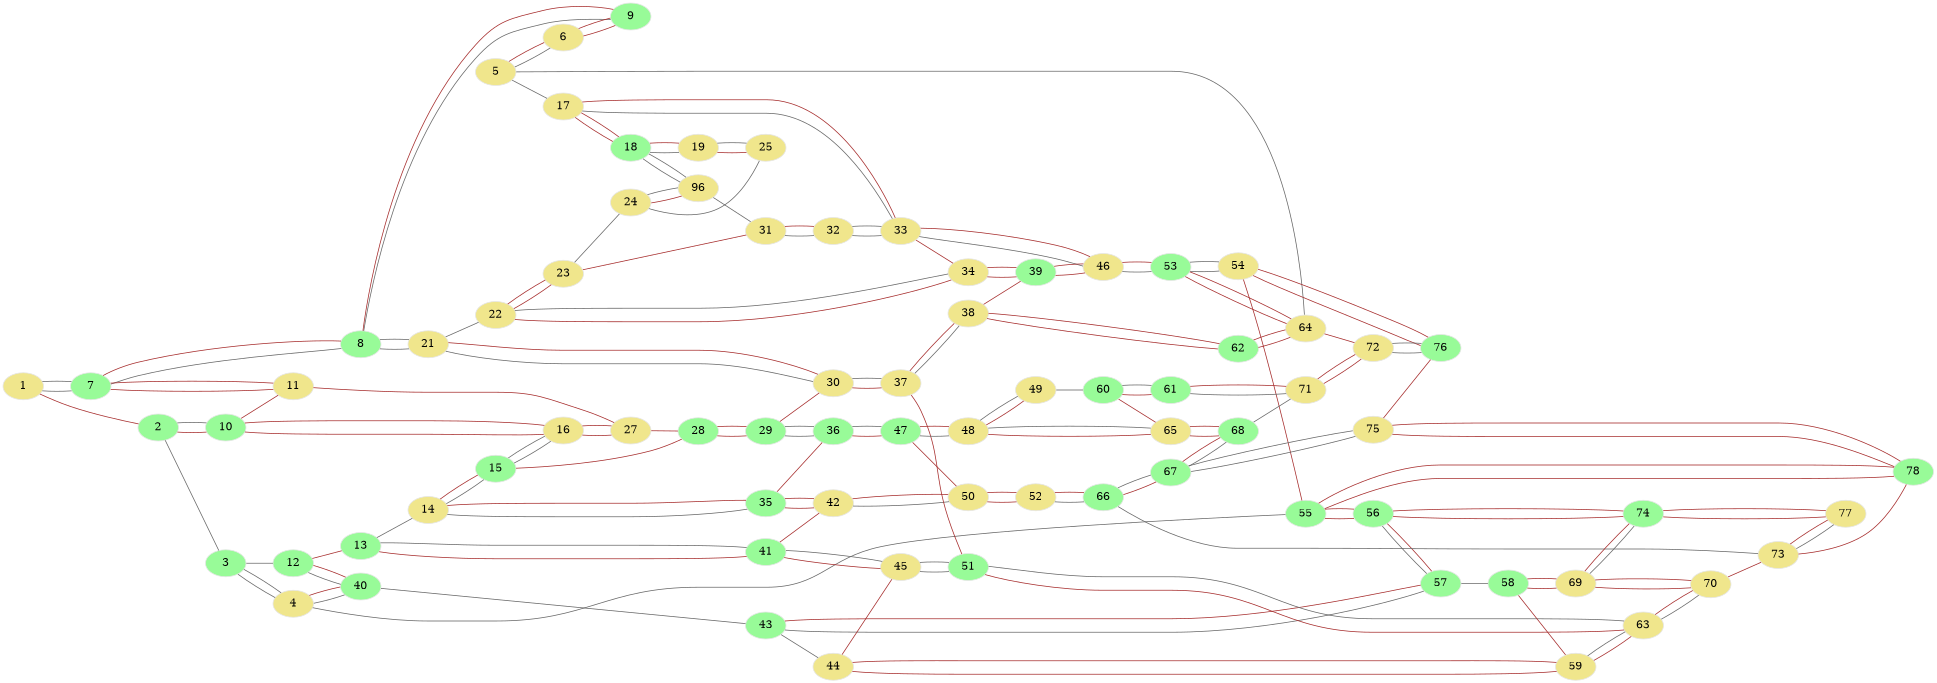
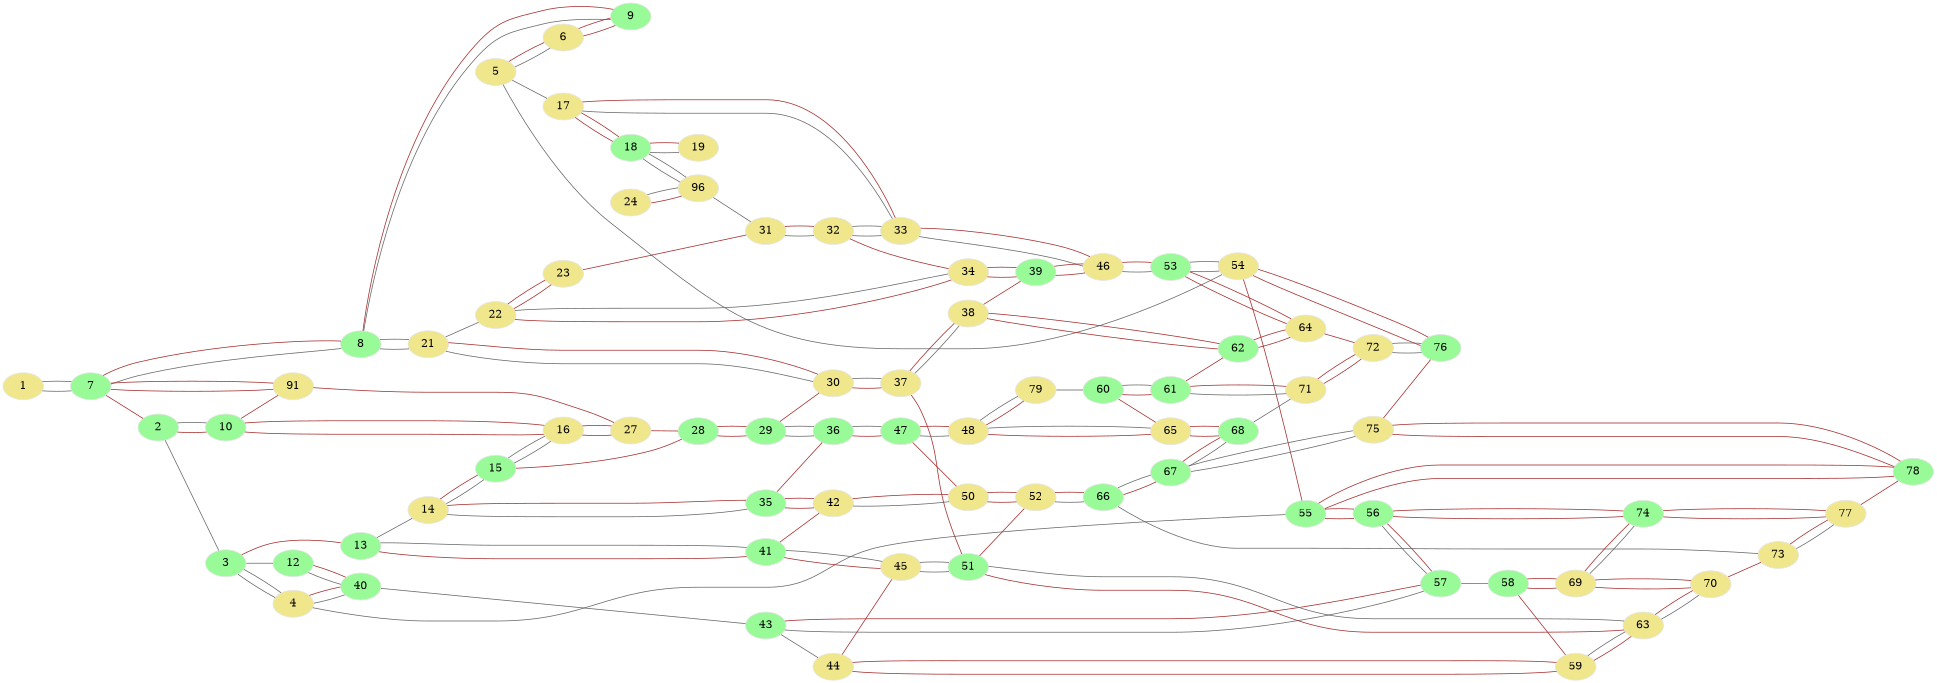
edge "5" -- "64": now "5" -- "54"
node "25": removed
edge "24" -- "23": removed
edge "33" -- "34": now "32" -- "34"
edge "62" -- "61": added
node "11": label "11" -> "91"
node "49": label "49" -> "79"
edge "1" -- "2": now "7" -- "2"
edge "78" -- "73": now "78" -- "77"
edge "52" -- "51": added
edge "13" -- "12": now "13" -- "3"
